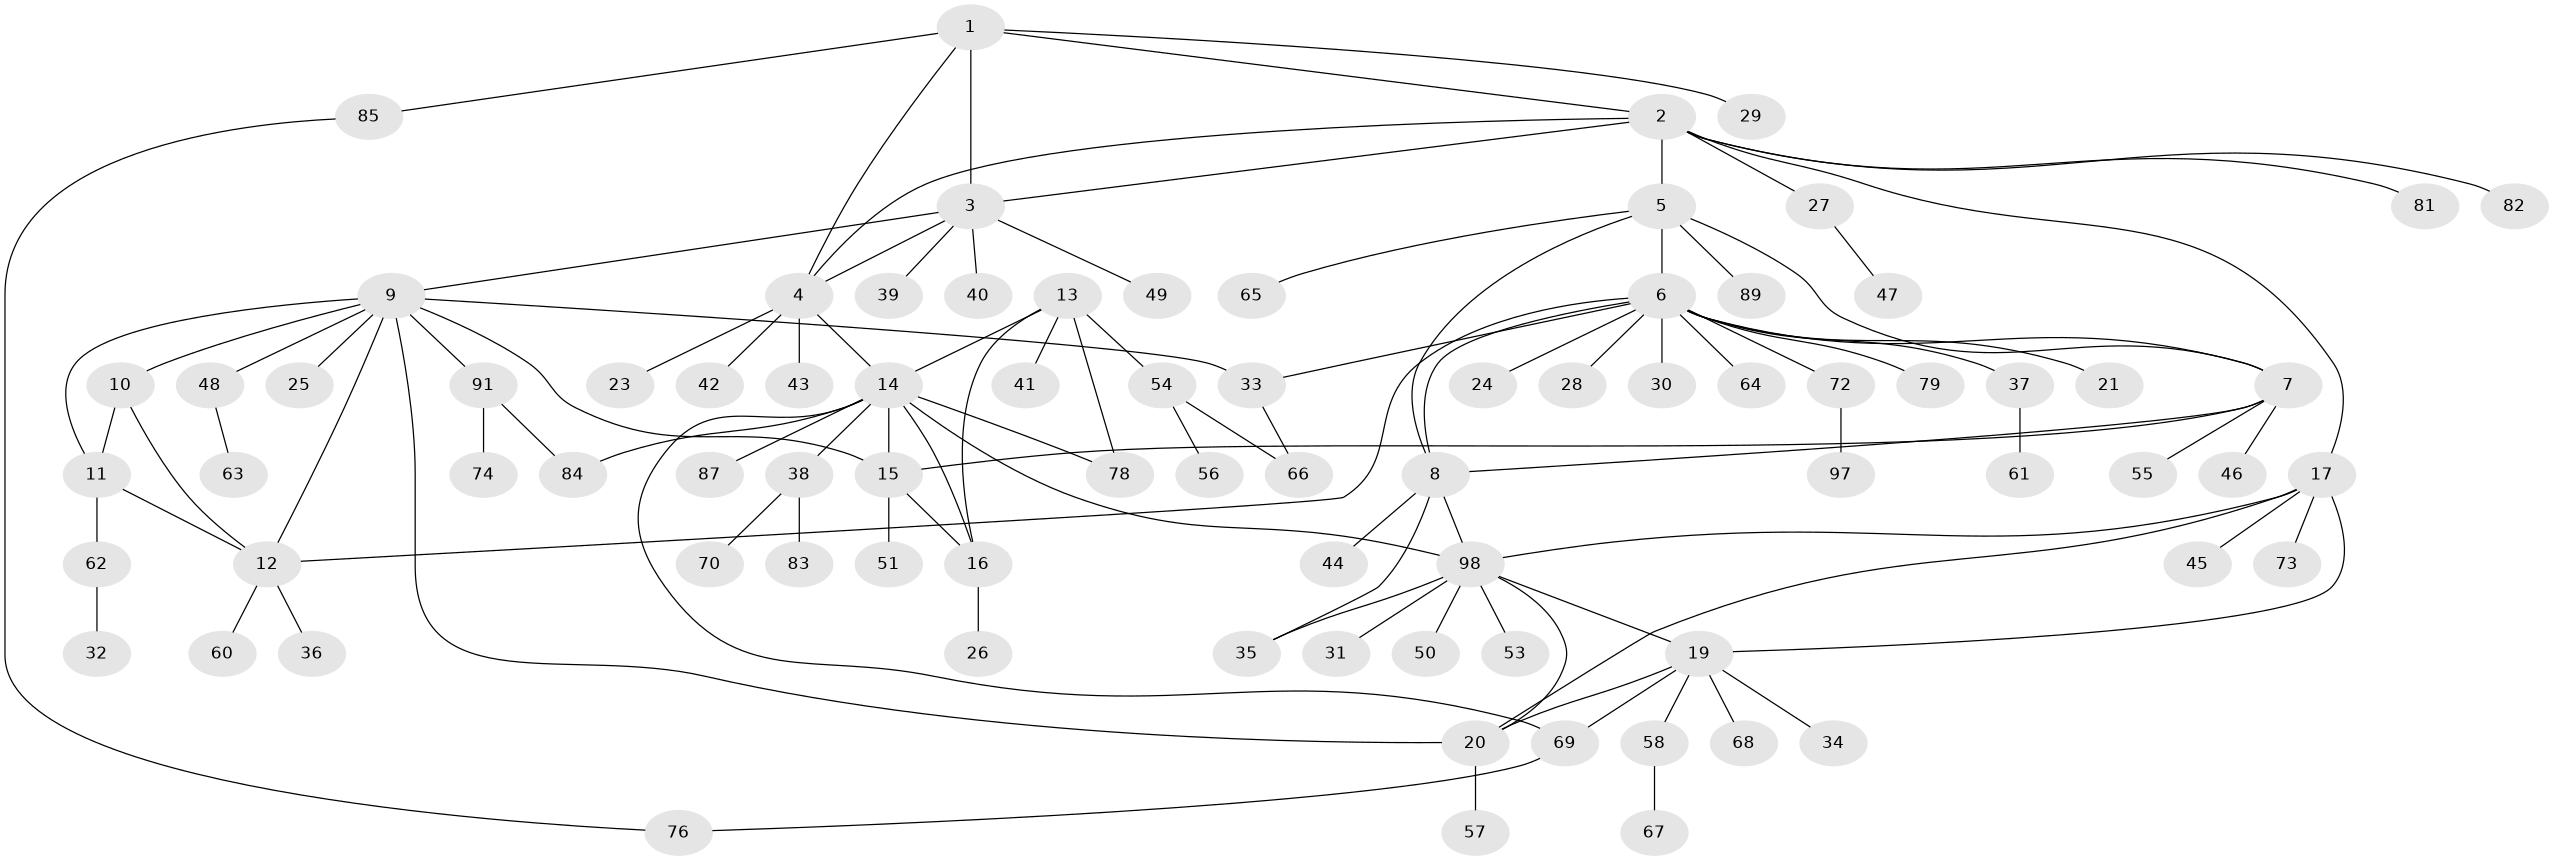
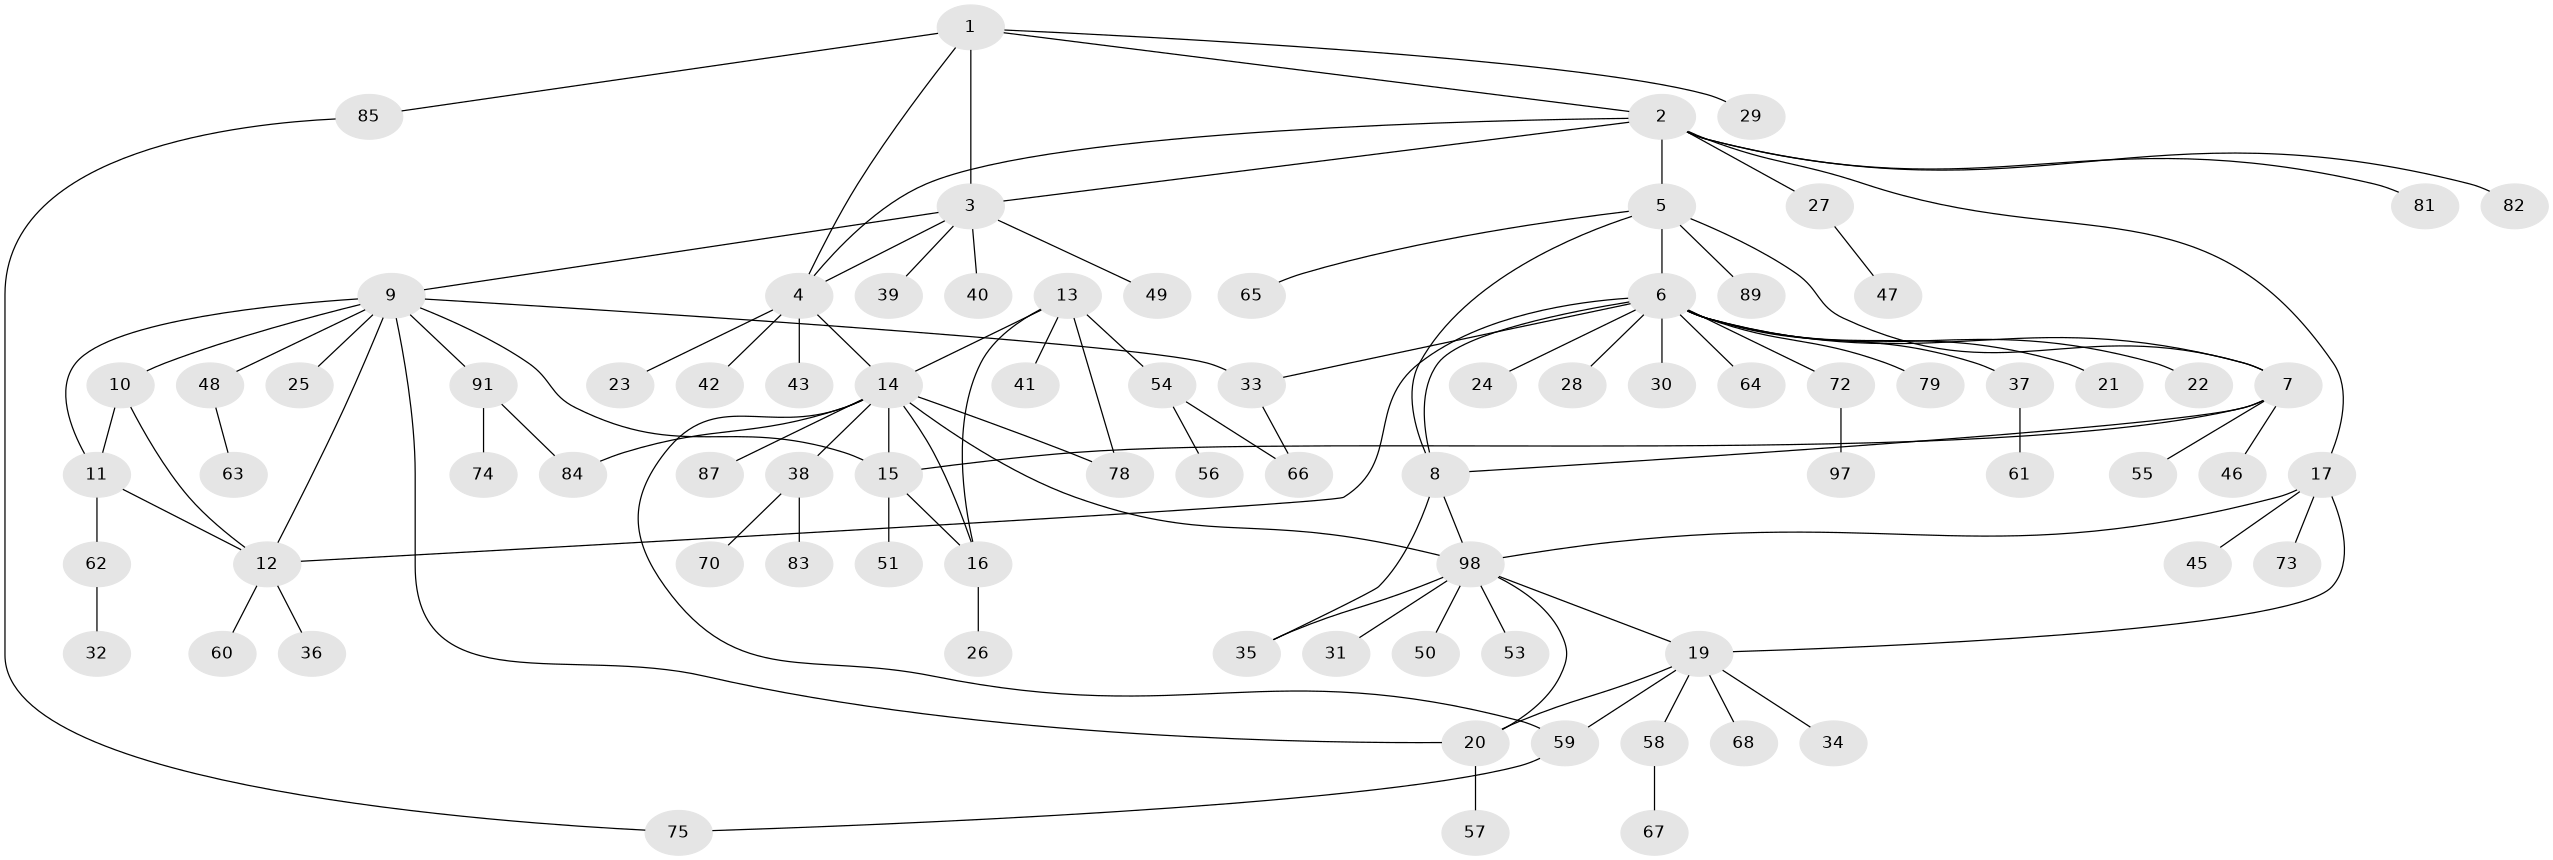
node "22": added
node "44": removed
edge "17" -- "20": removed
node "69": label "69" -> "59"
node "76": label "76" -> "75"
